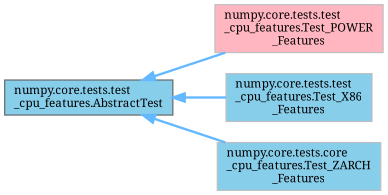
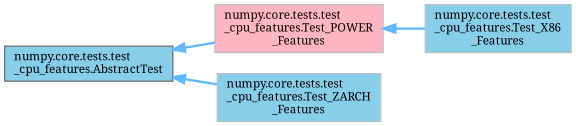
edge "numpy.core.tests.test _cpu_features.Test_X86 _Features" -> "numpy.core.tests.test _cpu_features.AbstractTest": now "numpy.core.tests.test _cpu_features.Test_X86 _Features" -> "numpy.core.tests.test _cpu_features.Test_POWER _Features"
node "numpy.core.tests.core _cpu_features.Test_ZARCH _Features": label "numpy.core.tests.core _cpu_features.Test_ZARCH _Features" -> "numpy.core.tests.test _cpu_features.Test_ZARCH _Features"
